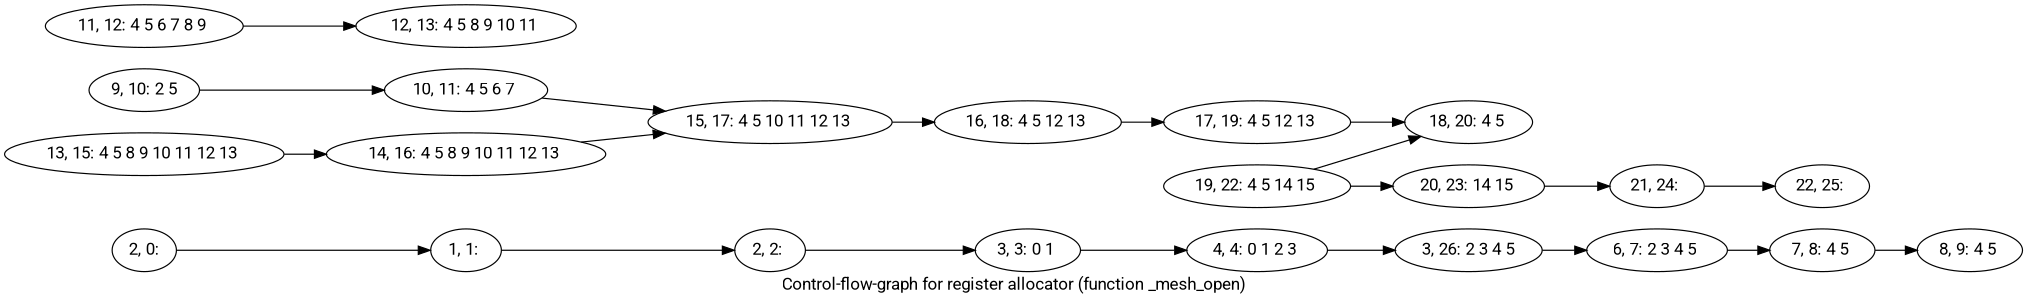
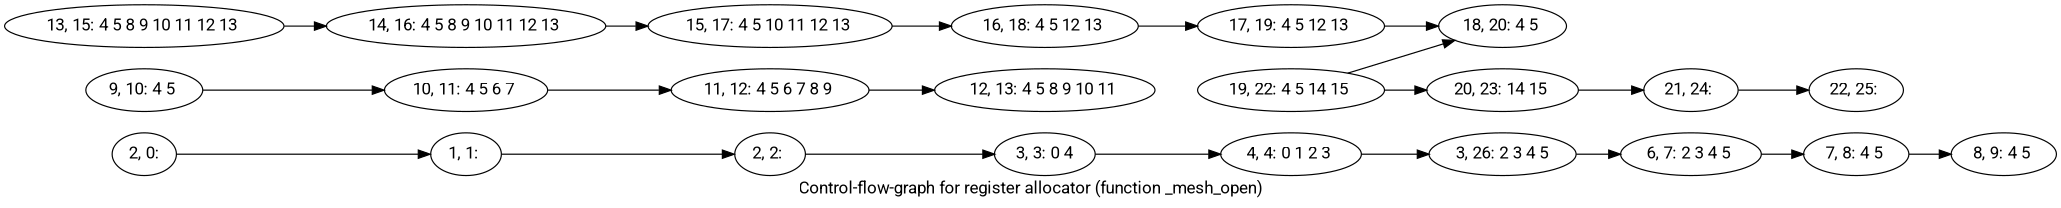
node "9, 10: 2 5": label "9, 10: 2 5" -> "9, 10: 4 5"
edge "10, 11: 4 5 6 7" -> "15, 17: 4 5 10 11 12 13": now "10, 11: 4 5 6 7" -> "11, 12: 4 5 6 7 8 9"
node "3, 3: 0 1": label "3, 3: 0 1" -> "3, 3: 0 4"
